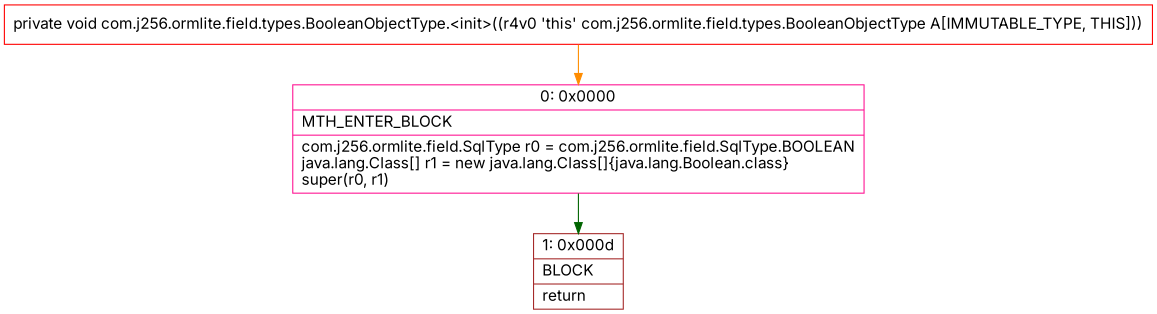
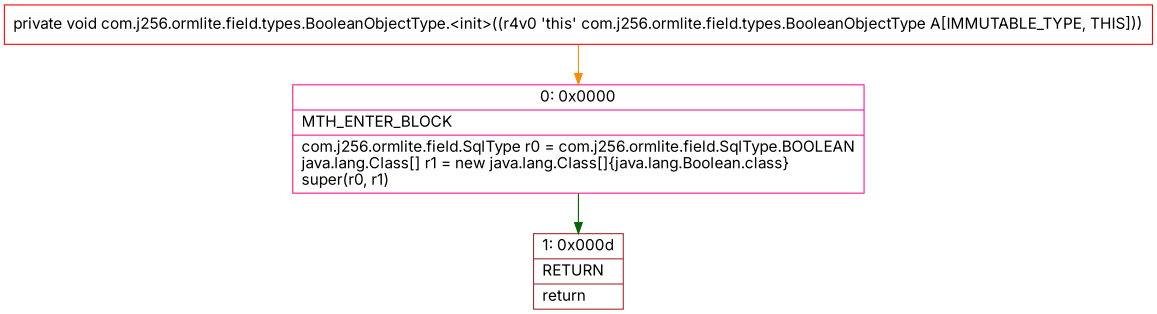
node "1: 0x000d": text "BLOCK" -> "RETURN"
